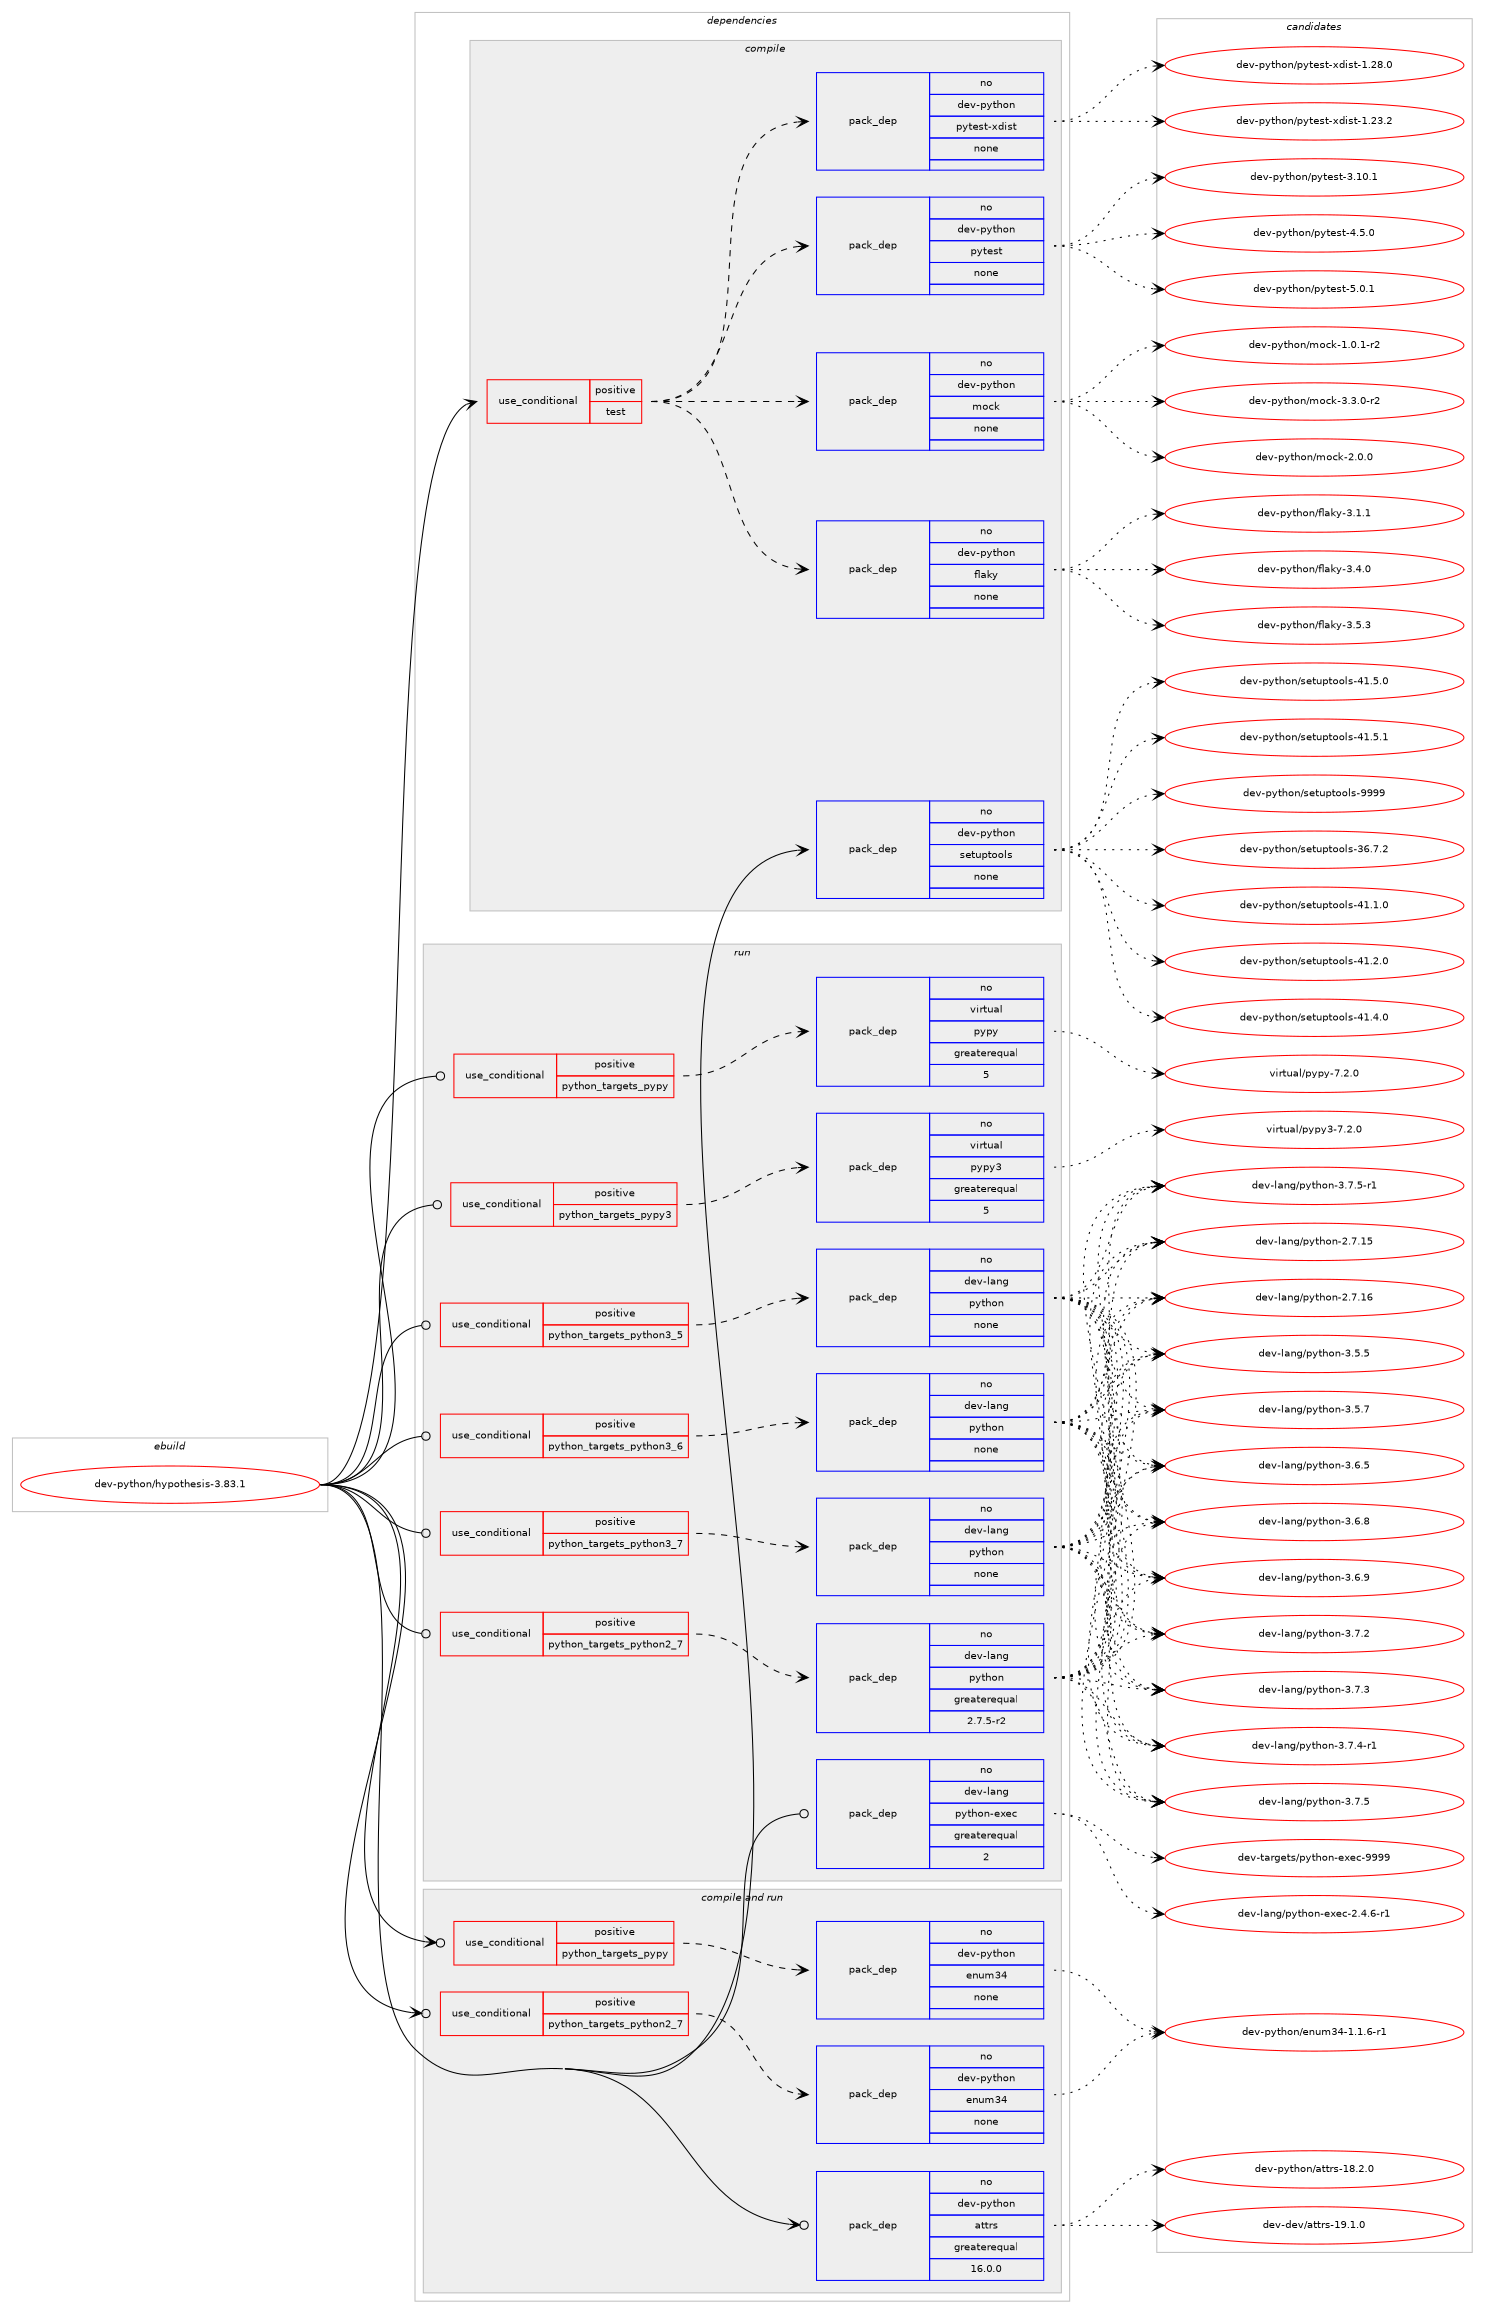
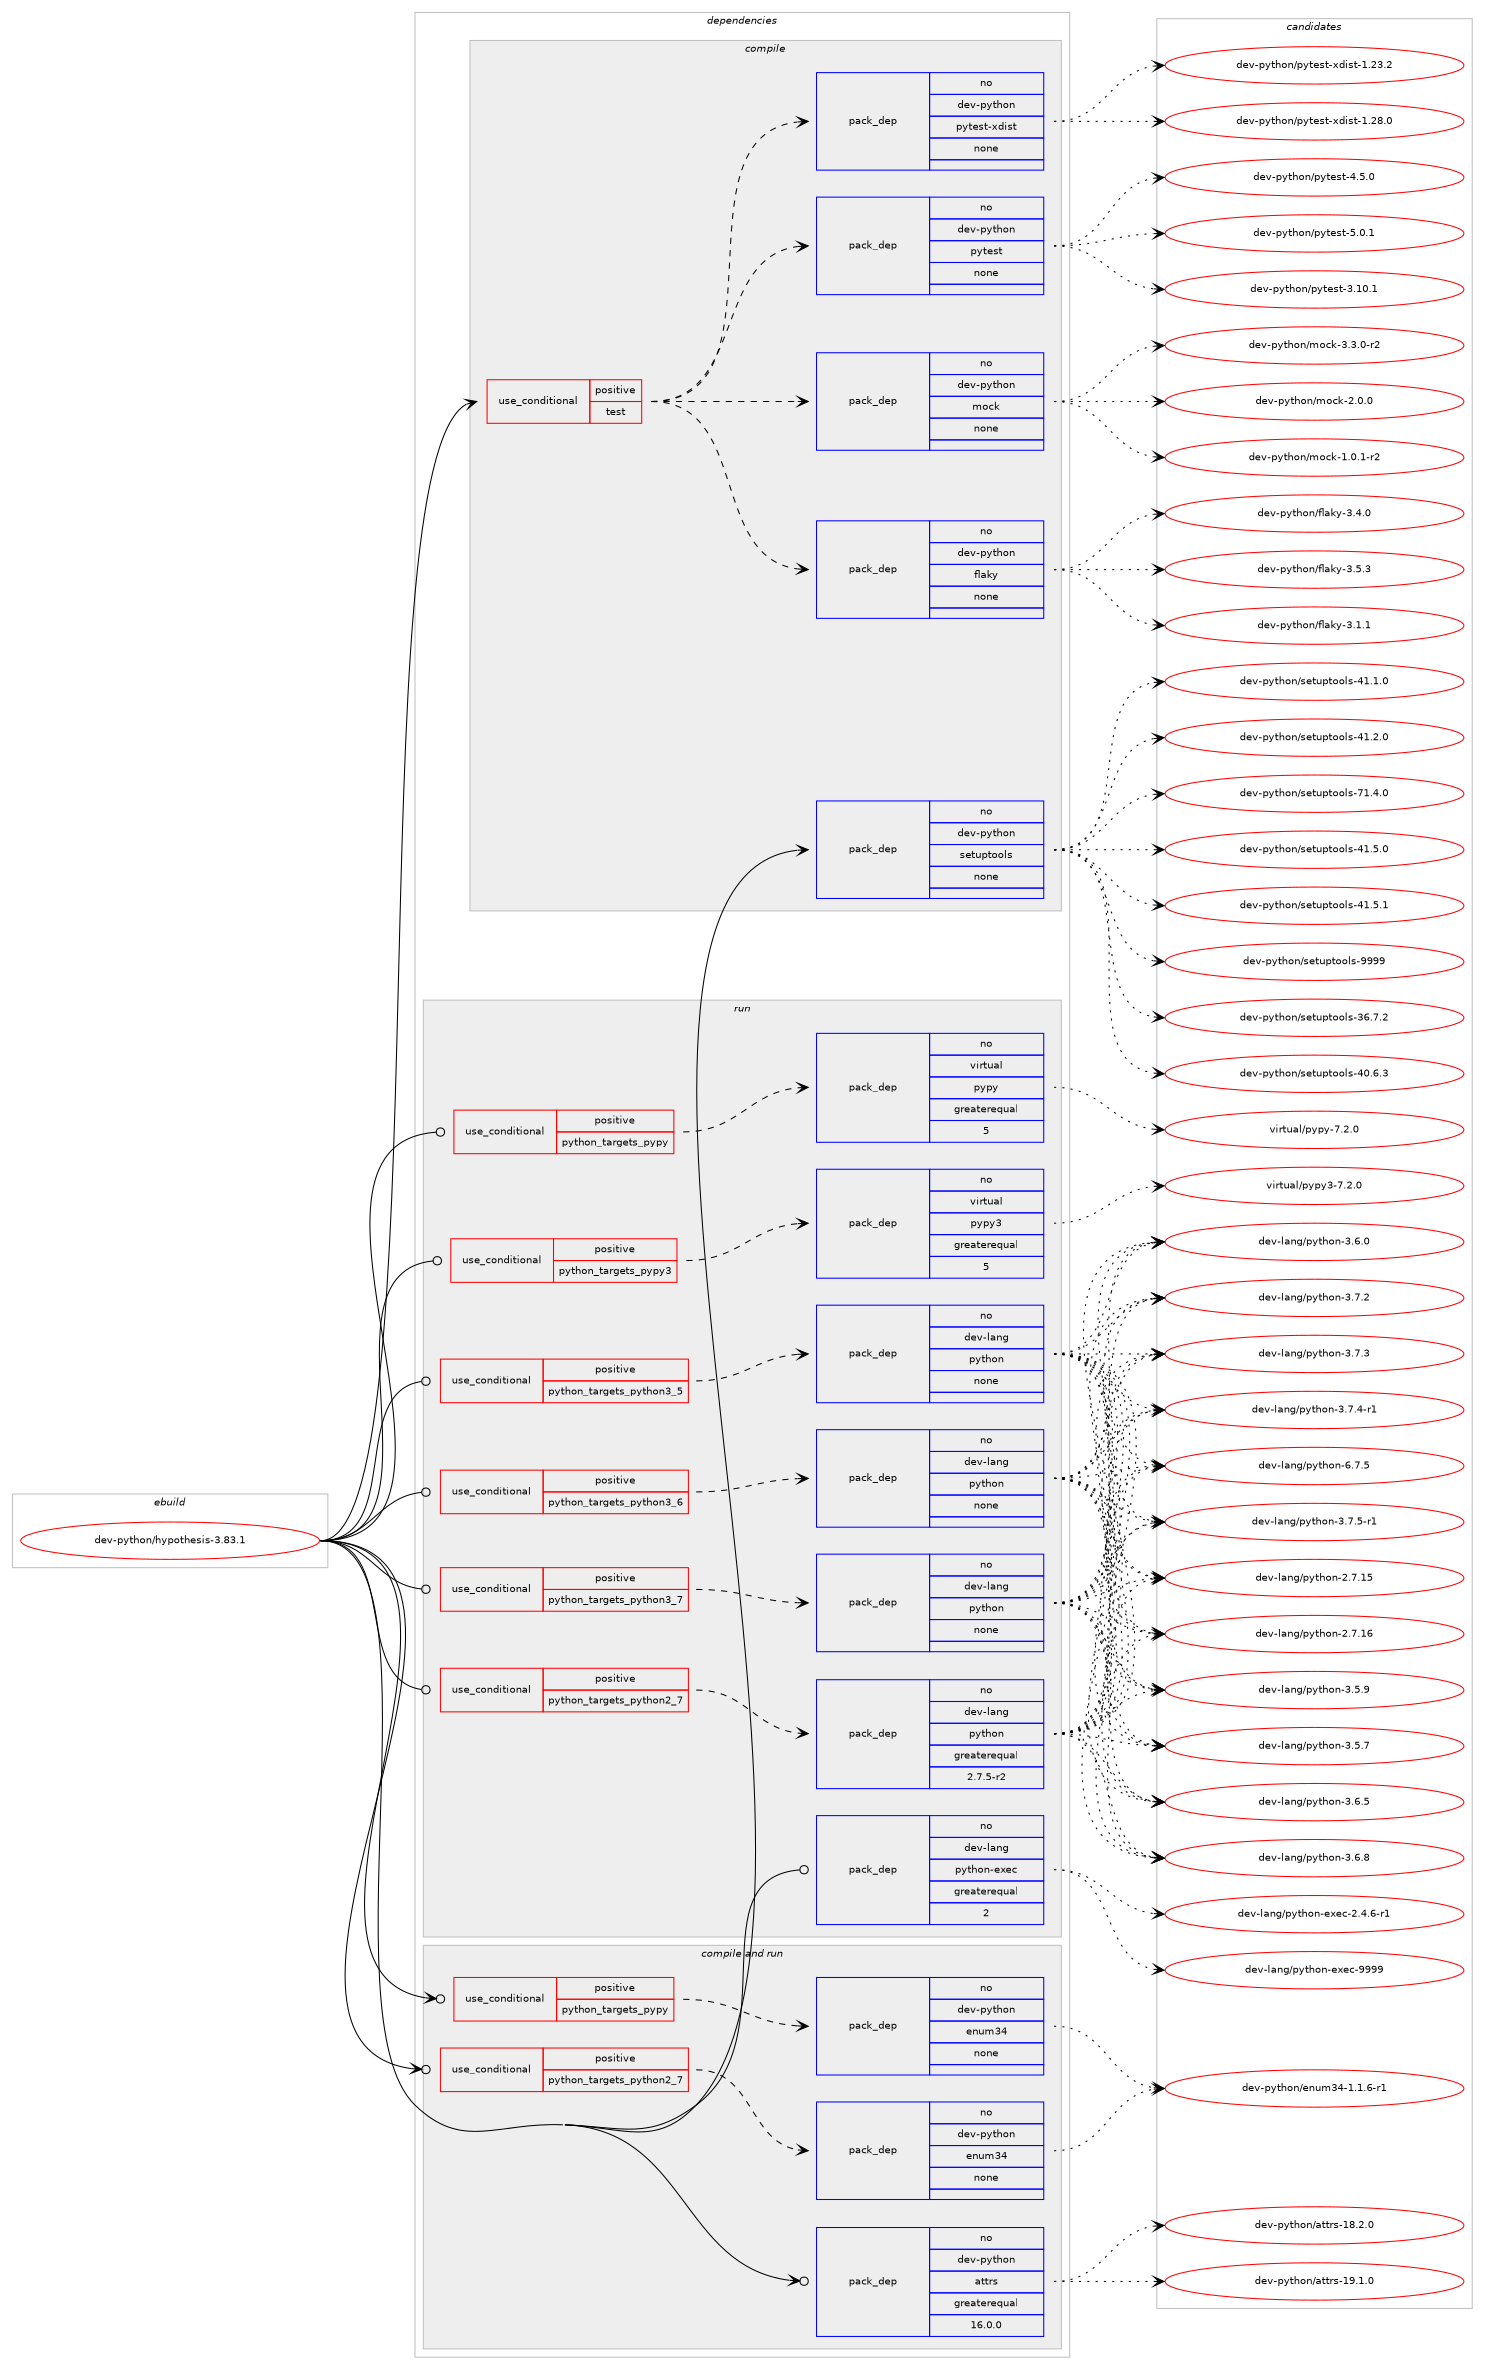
node "dev-python/setuptools-41.4.0": label "dev-python/setuptools-41.4.0" -> "dev-python/setuptools-71.4.0"
node "dev-python/setuptools-40.6.3": added
node "dev-lang/python-3.5.5": label "dev-lang/python-3.5.5" -> "dev-lang/python-3.5.9"
node "dev-lang/python-3.6.9": label "dev-lang/python-3.6.9" -> "dev-lang/python-3.6.0"
node "dev-lang/python-3.7.5": label "dev-lang/python-3.7.5" -> "dev-lang/python-6.7.5"
node "dev-targets/python-exec-9999": label "dev-targets/python-exec-9999" -> "dev-lang/python-exec-9999"
node "dev-dev/attrs-19.1.0": label "dev-dev/attrs-19.1.0" -> "dev-python/attrs-19.1.0"
